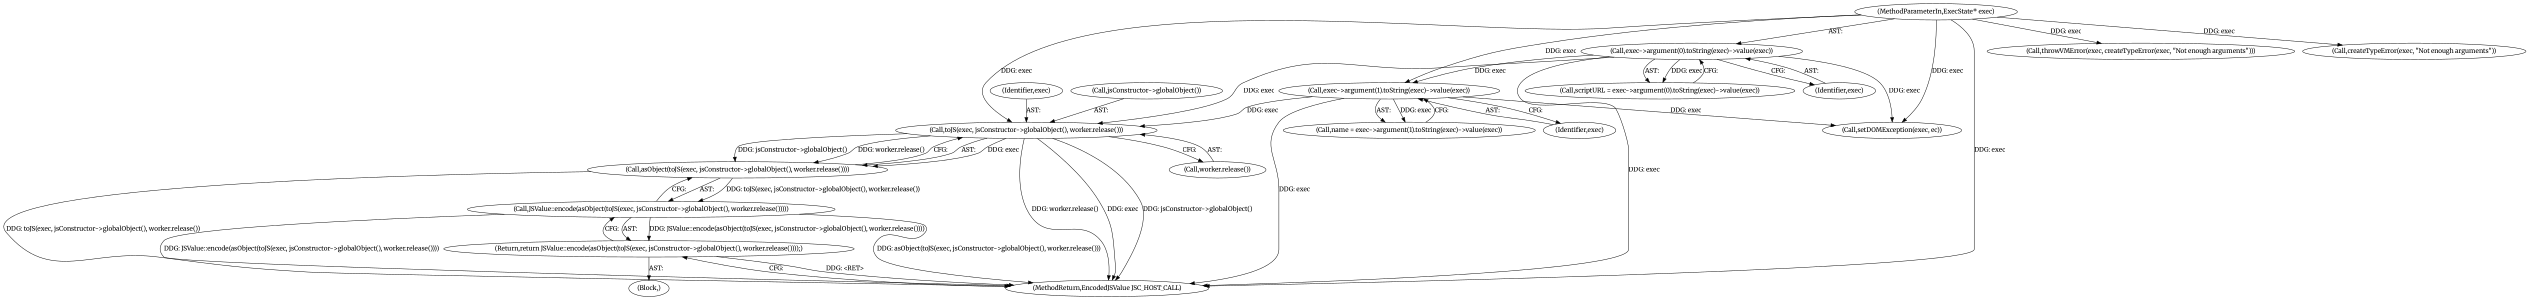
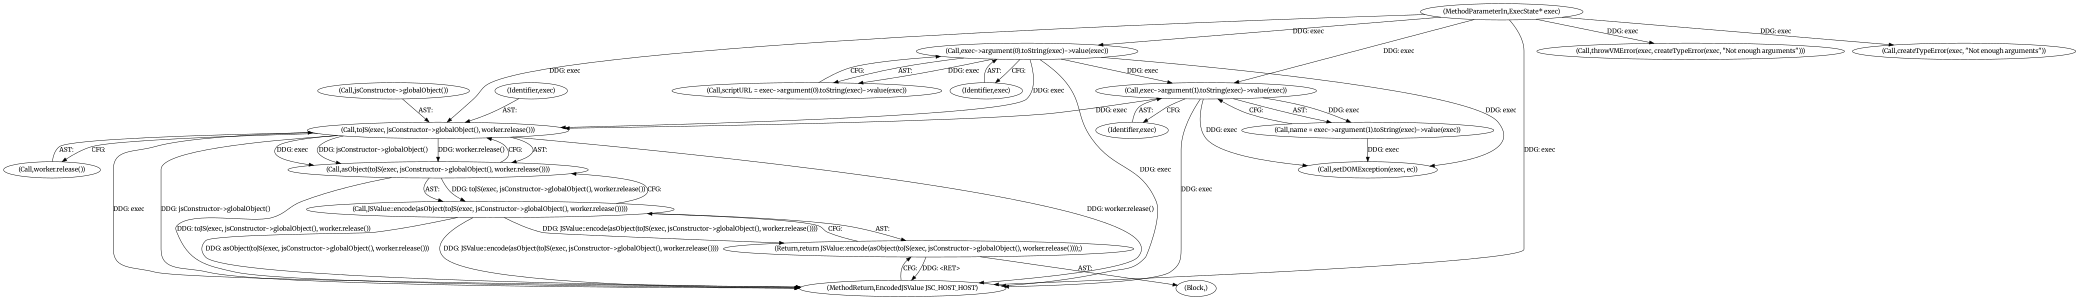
edge "(MethodParameterIn,ExecState* exec)" -> "(Call,exec->argument(0).toString(exec)->value(exec))": label "AST: " -> "DDG: exec"
edge "(MethodParameterIn,ExecState* exec)" -> "(Call,setDOMException(exec, ec))": now "(Call,name = exec->argument(1).toString(exec)->value(exec))" -> "(Call,setDOMException(exec, ec))"
node "(MethodReturn,EncodedJSValue JSC_HOST_CALL)": label "(MethodReturn,EncodedJSValue JSC_HOST_CALL)" -> "(MethodReturn,EncodedJSValue JSC_HOST_HOST)"
